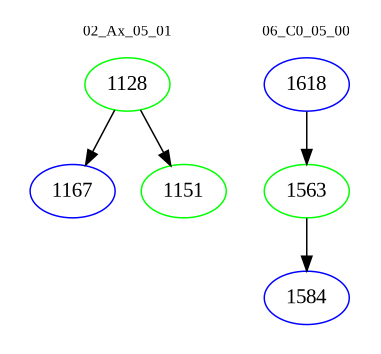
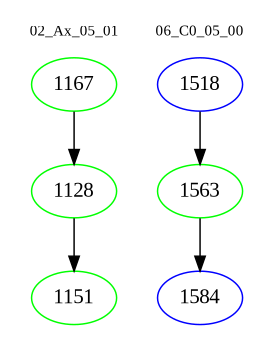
node "1618": label "1618" -> "1518"
edge "1128" -> "1167": reversed
node "1167": color blue -> green
